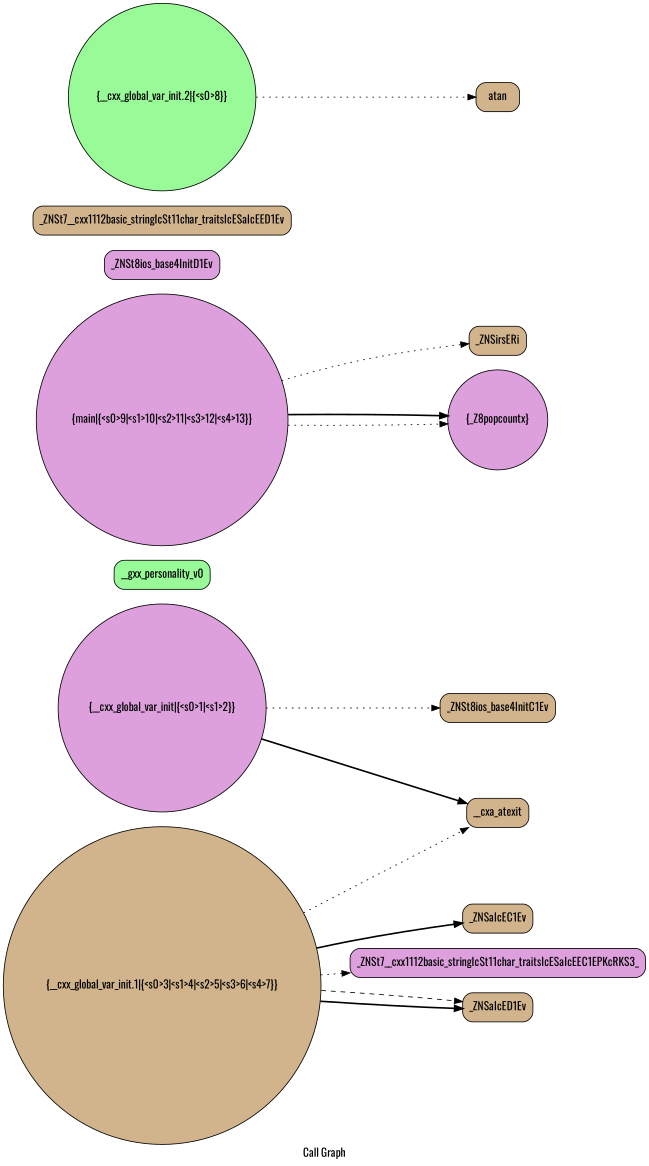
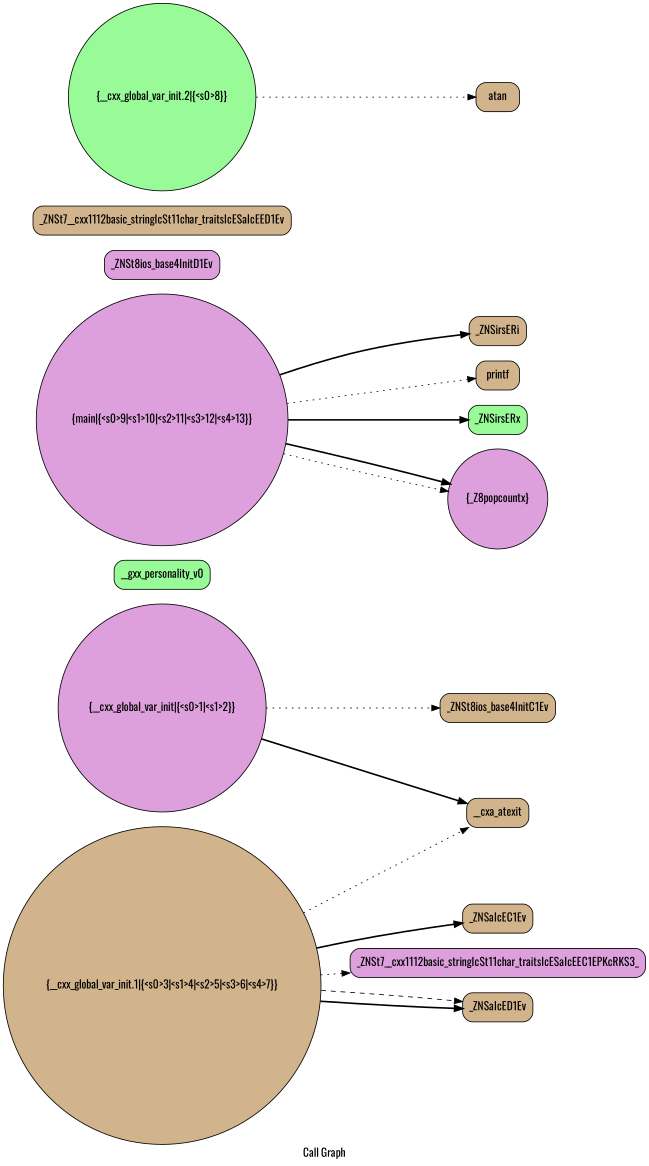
edge "{main|{<s0>9|<s1>10|<s2>11|<s3>12|<s4>13}}" -> "_ZNSirsERi": style dotted -> bold
node "printf": added
node "_ZNSirsERx": added
